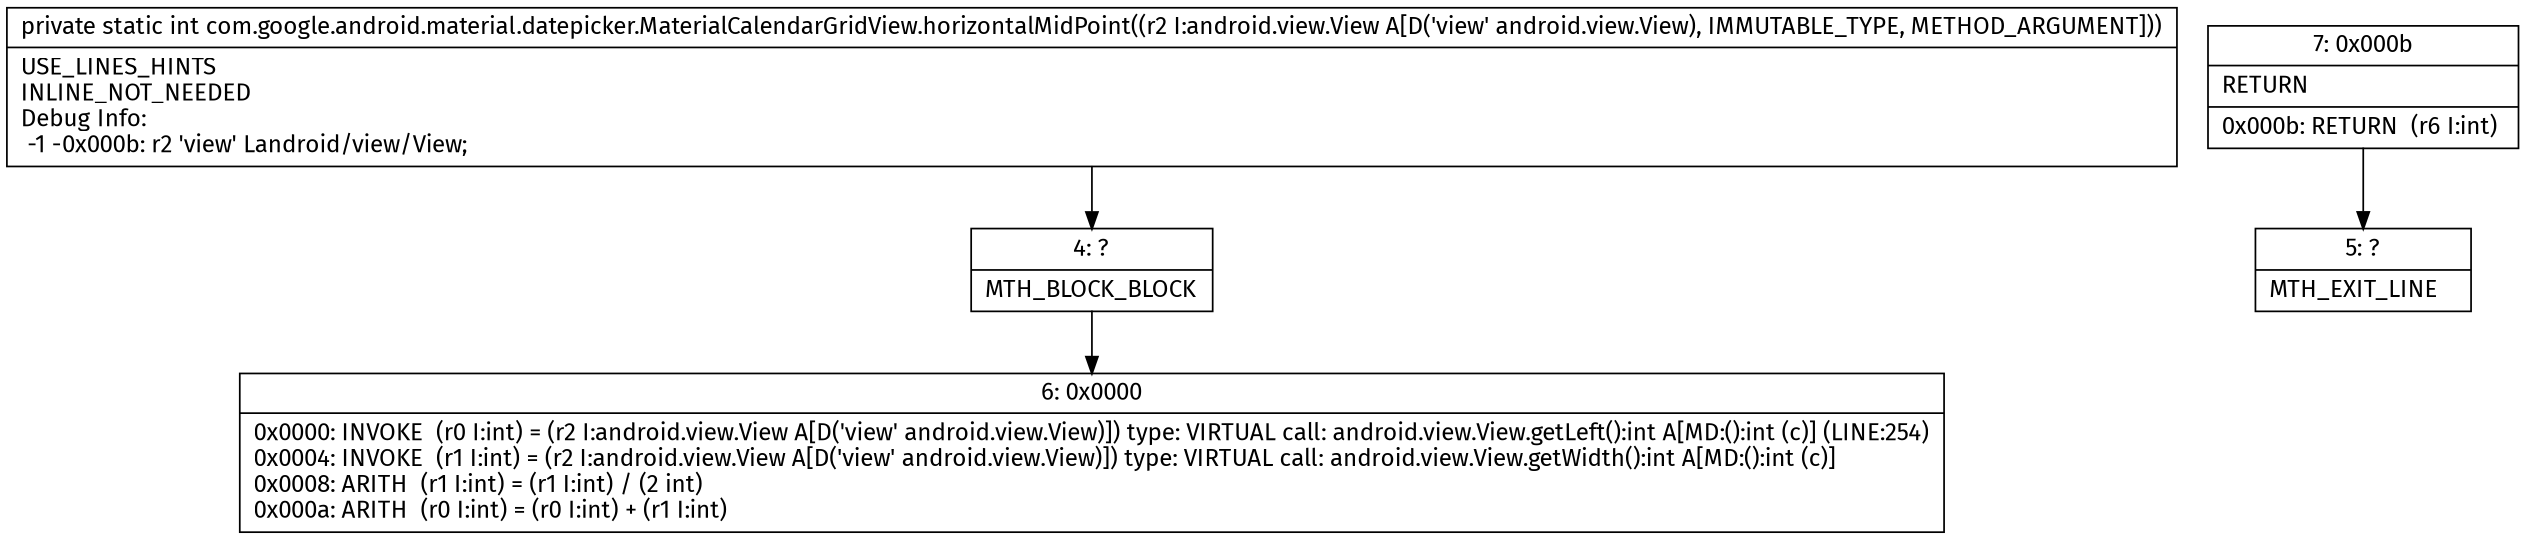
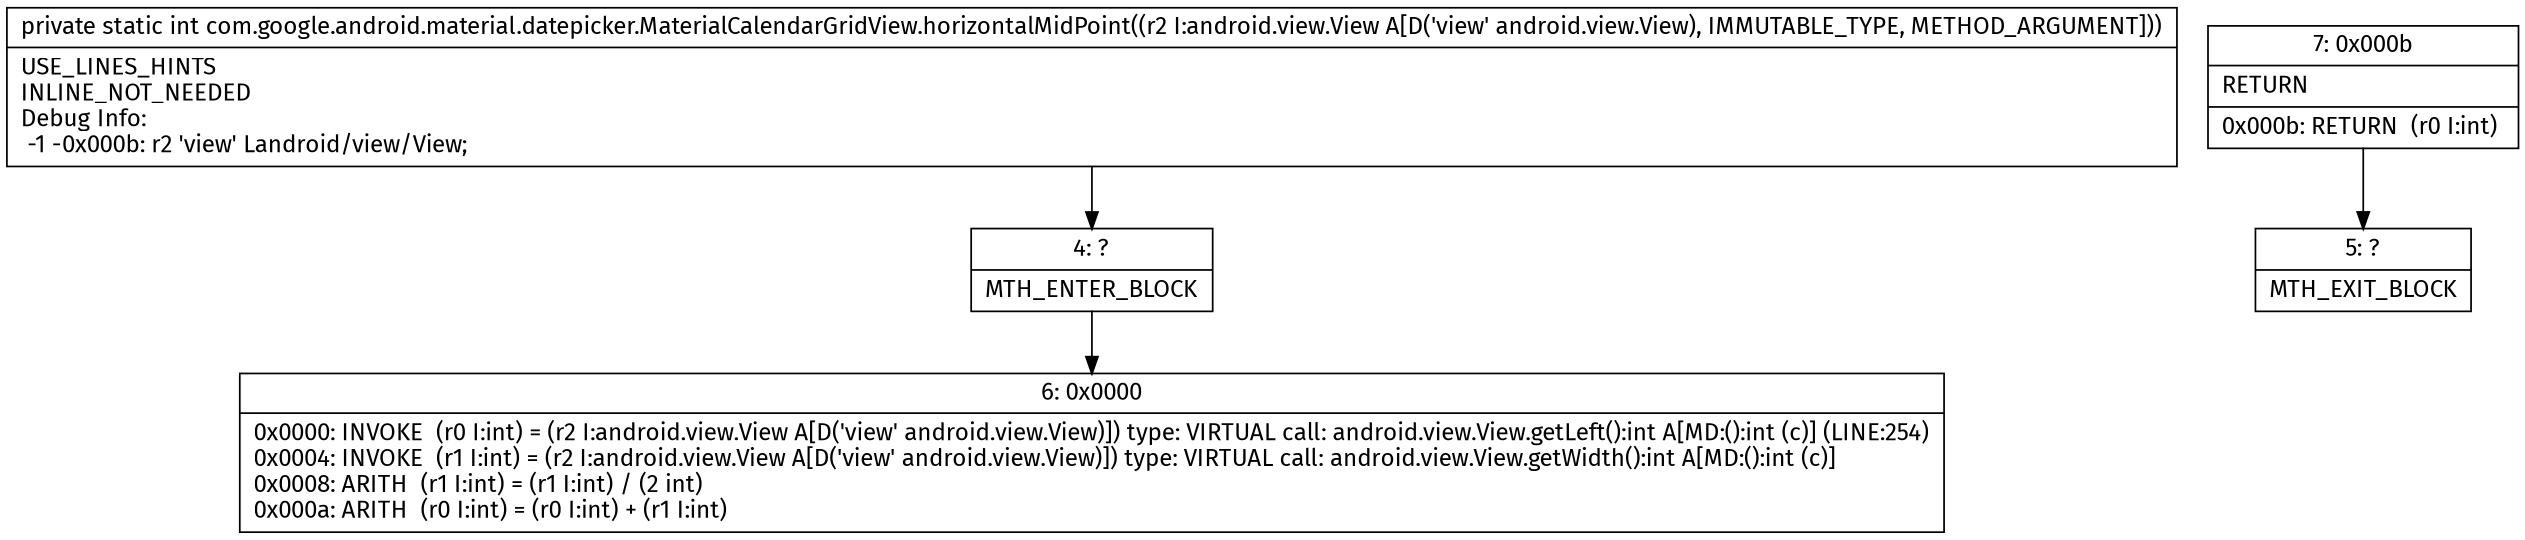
node "7: 0x000b": text "0x000b: RETURN  (r6 I:int)" -> "0x000b: RETURN  (r0 I:int)"
node "4: ?": text "MTH_BLOCK_BLOCK" -> "MTH_ENTER_BLOCK"
node "5: ?": text "MTH_EXIT_LINE" -> "MTH_EXIT_BLOCK"
